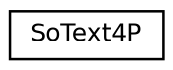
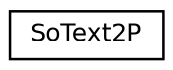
node "SoText4P": label "SoText4P" -> "SoText2P"
